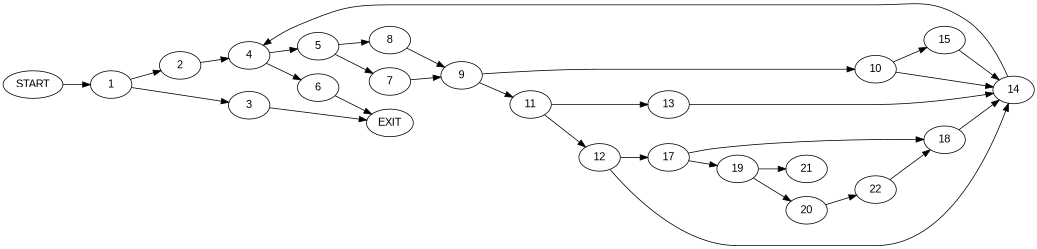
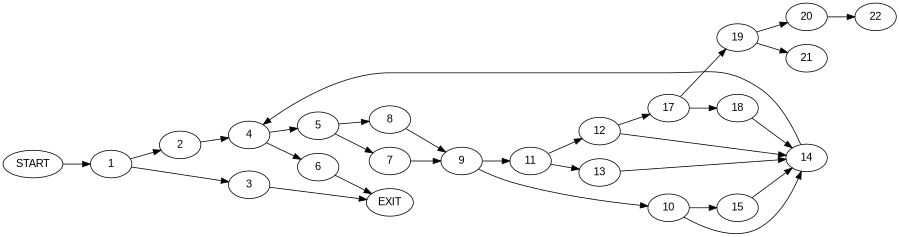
edge "22" -> "18": removed
